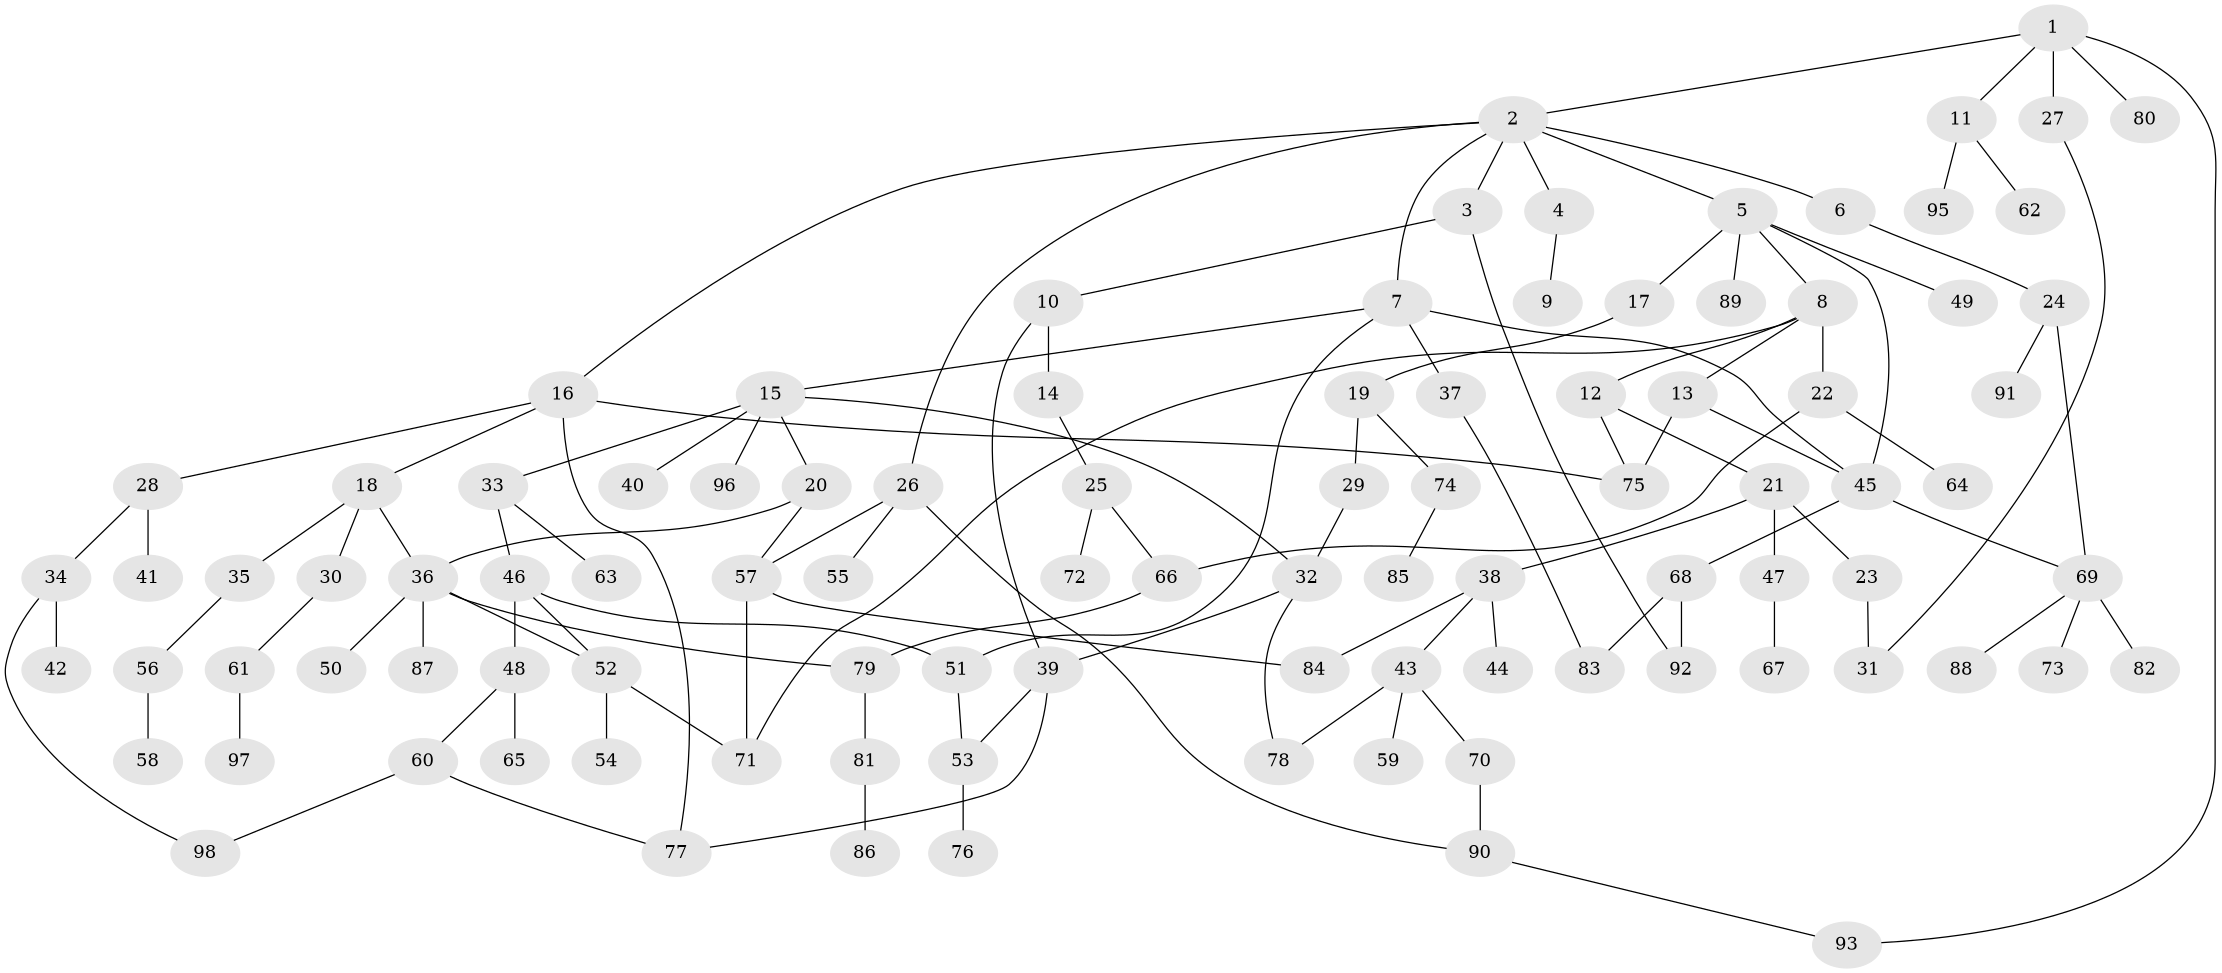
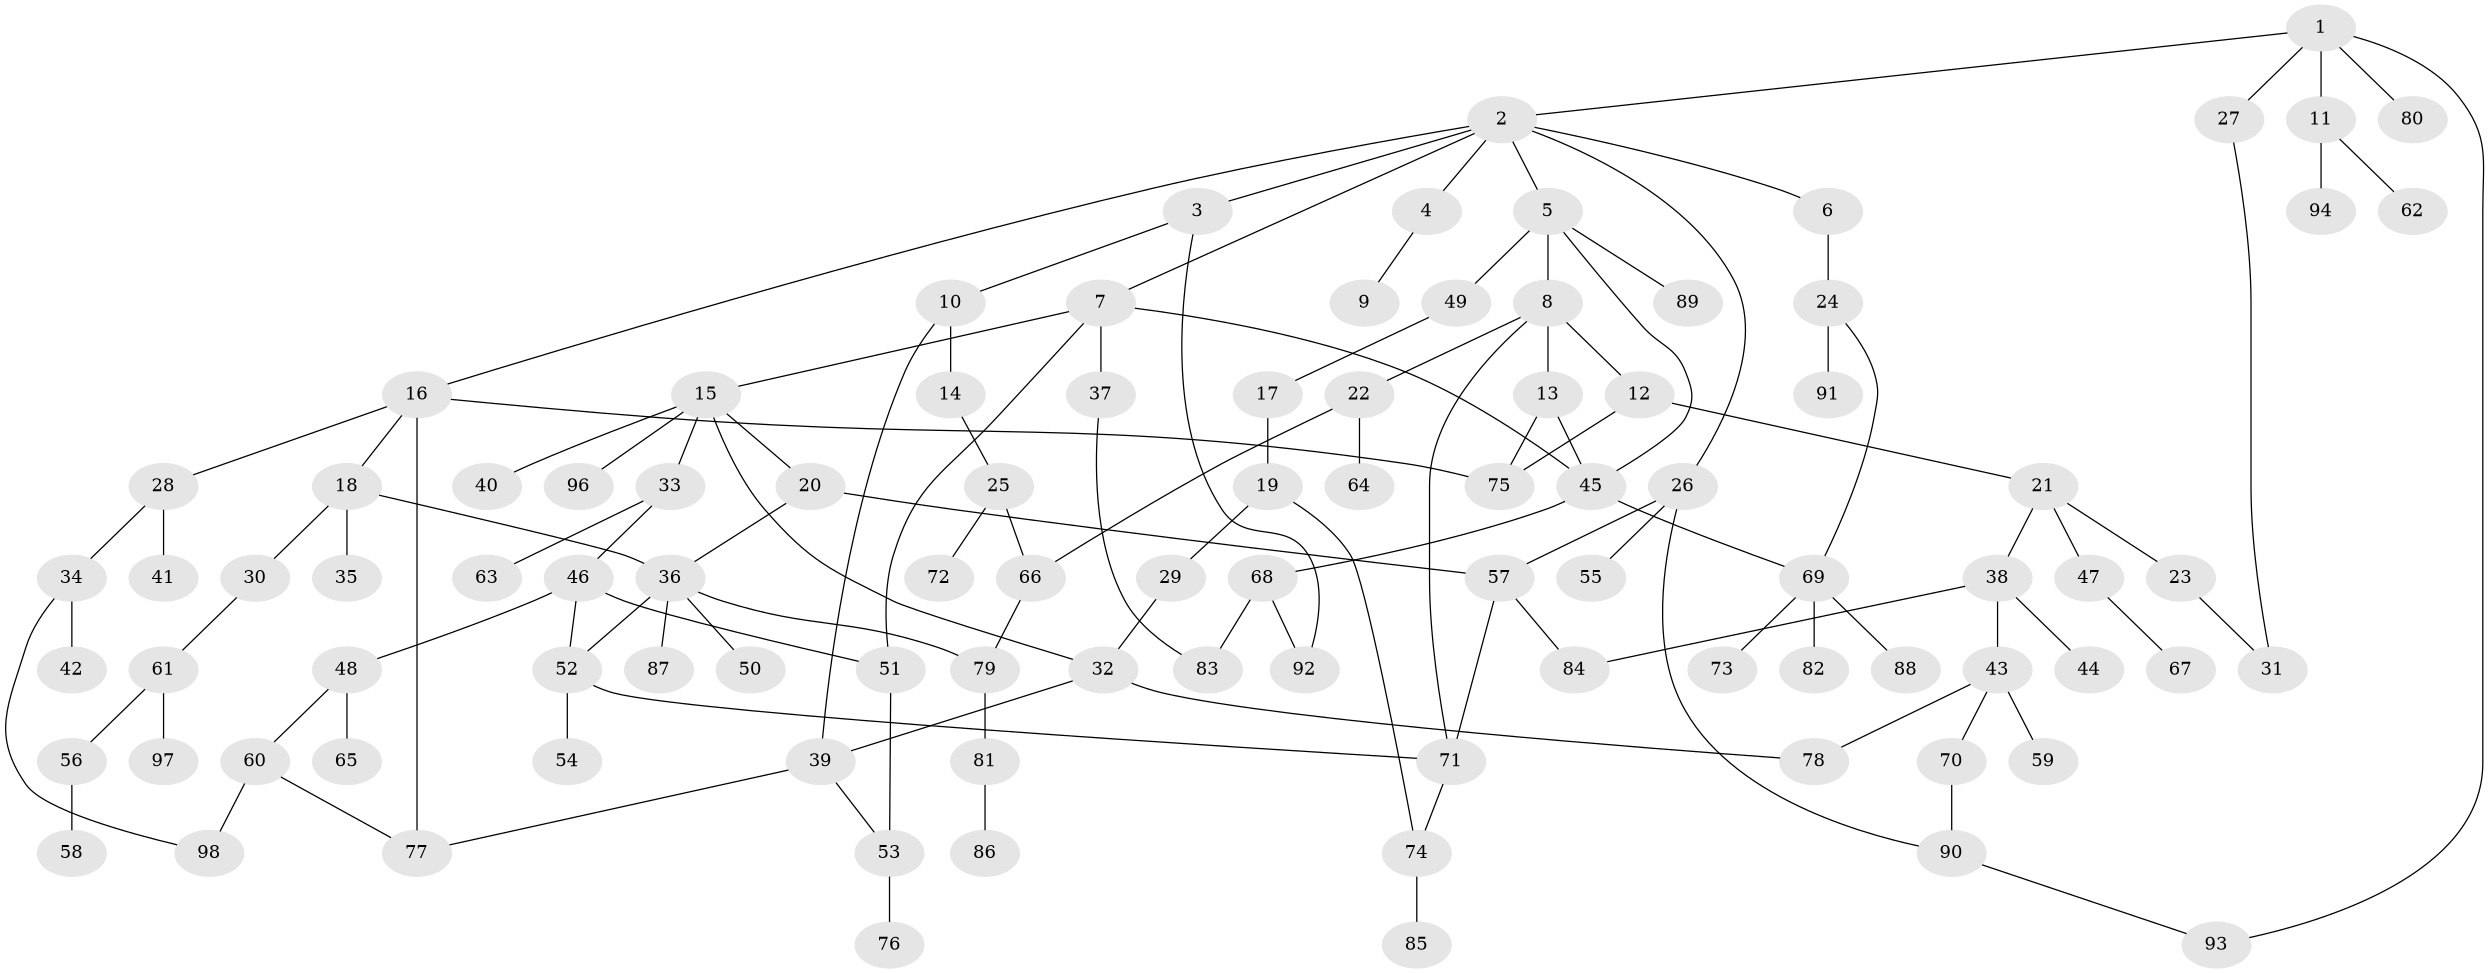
node "95": label "95" -> "94"
edge "5" -- "17": now "49" -- "17"
edge "35" -- "56": now "61" -- "56"
edge "71" -- "74": added
